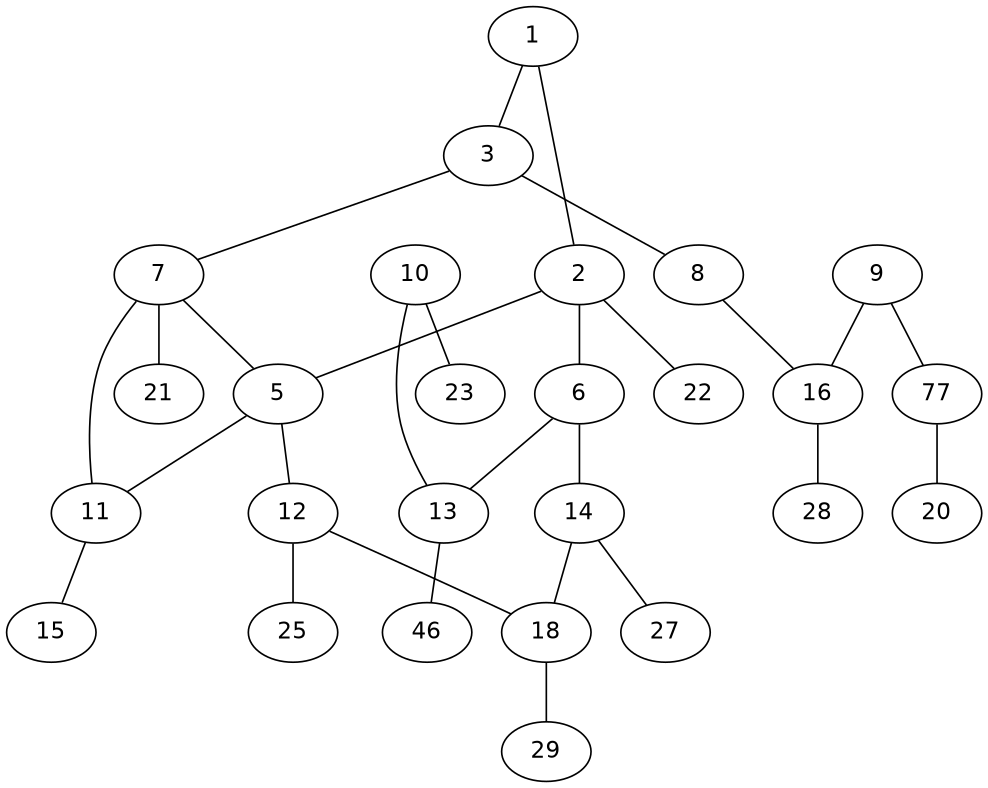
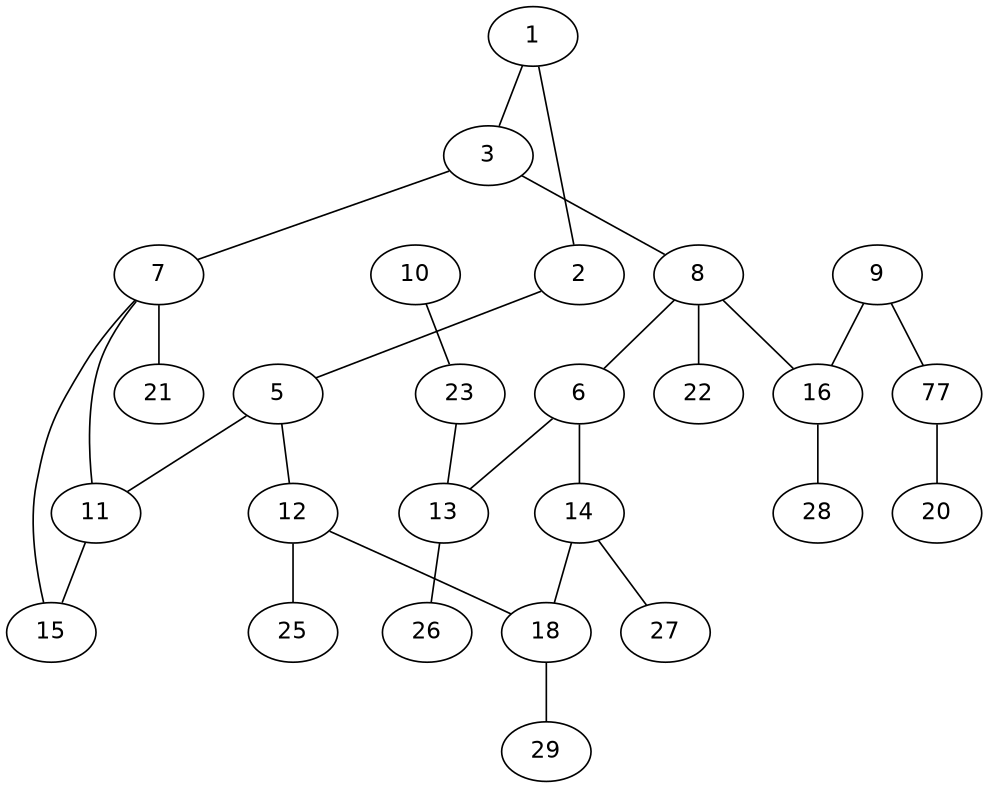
edge "7" -- "5": now "7" -- "15"
edge "2" -- "22": now "8" -- "22"
edge "2" -- "6": now "8" -- "6"
edge "10" -- "13": now "23" -- "13"
node "46": label "46" -> "26"
